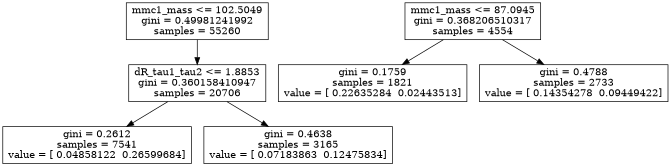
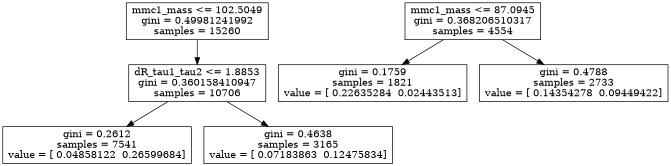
node "mmc1_mass <= 102.5049 gini = 0.49981241992 samples = 55260": label "mmc1_mass <= 102.5049 gini = 0.49981241992 samples = 55260" -> "mmc1_mass <= 102.5049 gini = 0.49981241992 samples = 15260"
node "dR_tau1_tau2 <= 1.8853 gini = 0.360158410947 samples = 20706": label "dR_tau1_tau2 <= 1.8853 gini = 0.360158410947 samples = 20706" -> "dR_tau1_tau2 <= 1.8853 gini = 0.360158410947 samples = 10706"
